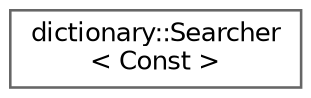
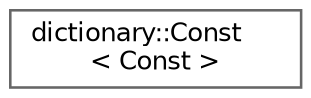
node "dictionary::Searcher < Const >": label "dictionary::Searcher < Const >" -> "dictionary::Const < Const >"
